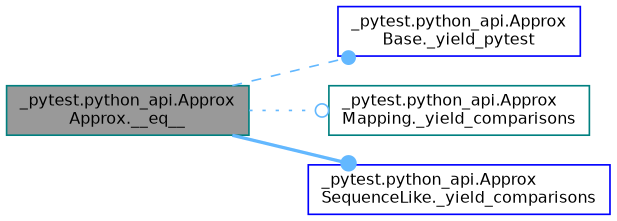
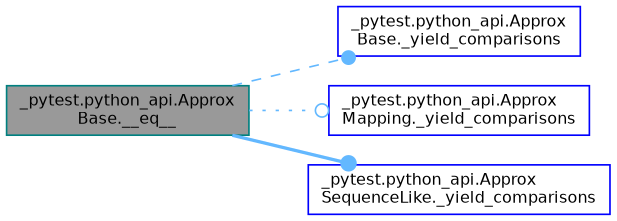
node "_pytest.python_api.Approx Base._yield_pytest": label "_pytest.python_api.Approx Base._yield_pytest" -> "_pytest.python_api.Approx Base._yield_comparisons"
node "_pytest.python_api.Approx Approx.__eq__": label "_pytest.python_api.Approx Approx.__eq__" -> "_pytest.python_api.Approx Base.__eq__"
node "_pytest.python_api.Approx Mapping._yield_comparisons": color teal -> blue
